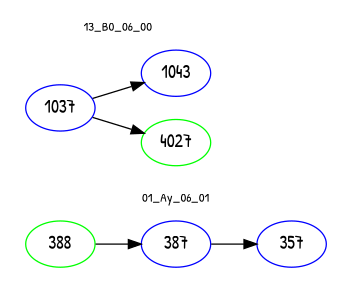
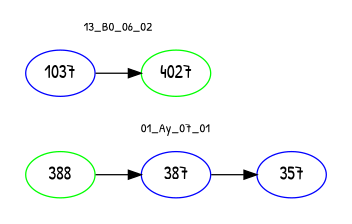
cluster "13_B0_06_00": label "13_B0_06_00" -> "13_B0_06_02"
node "1043": removed
cluster "01_Ay_06_01": label "01_Ay_06_01" -> "01_Ay_07_01"
